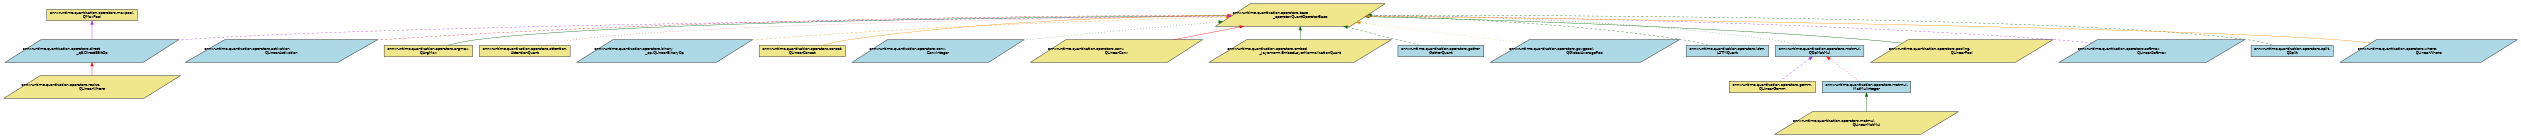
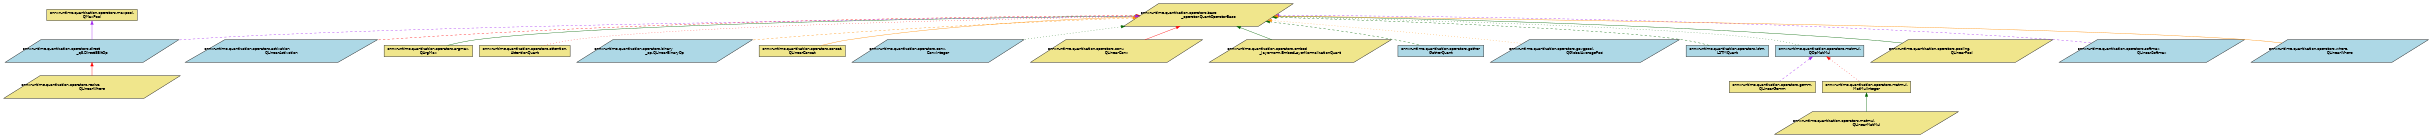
node "onnxruntime.quantization.operators.split. QSplit": removed
node "onnxruntime.quantization.operators.matmul. MatMulInteger": fillcolor lightblue -> khaki
